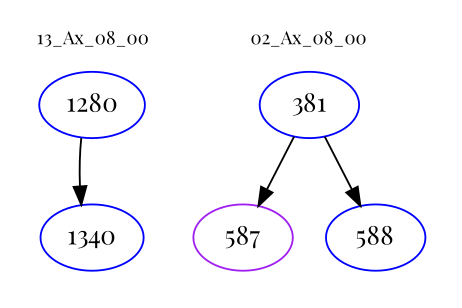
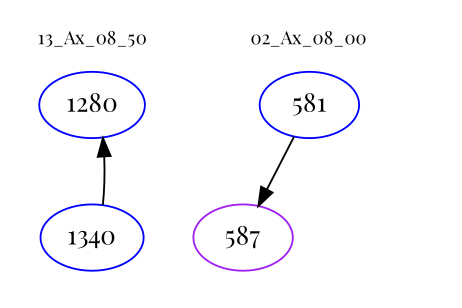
cluster "13_Ax_08_00": label "13_Ax_08_00" -> "13_Ax_08_50"
node "381": label "381" -> "581"
edge "1280" -> "1340": reversed
node "588": removed
